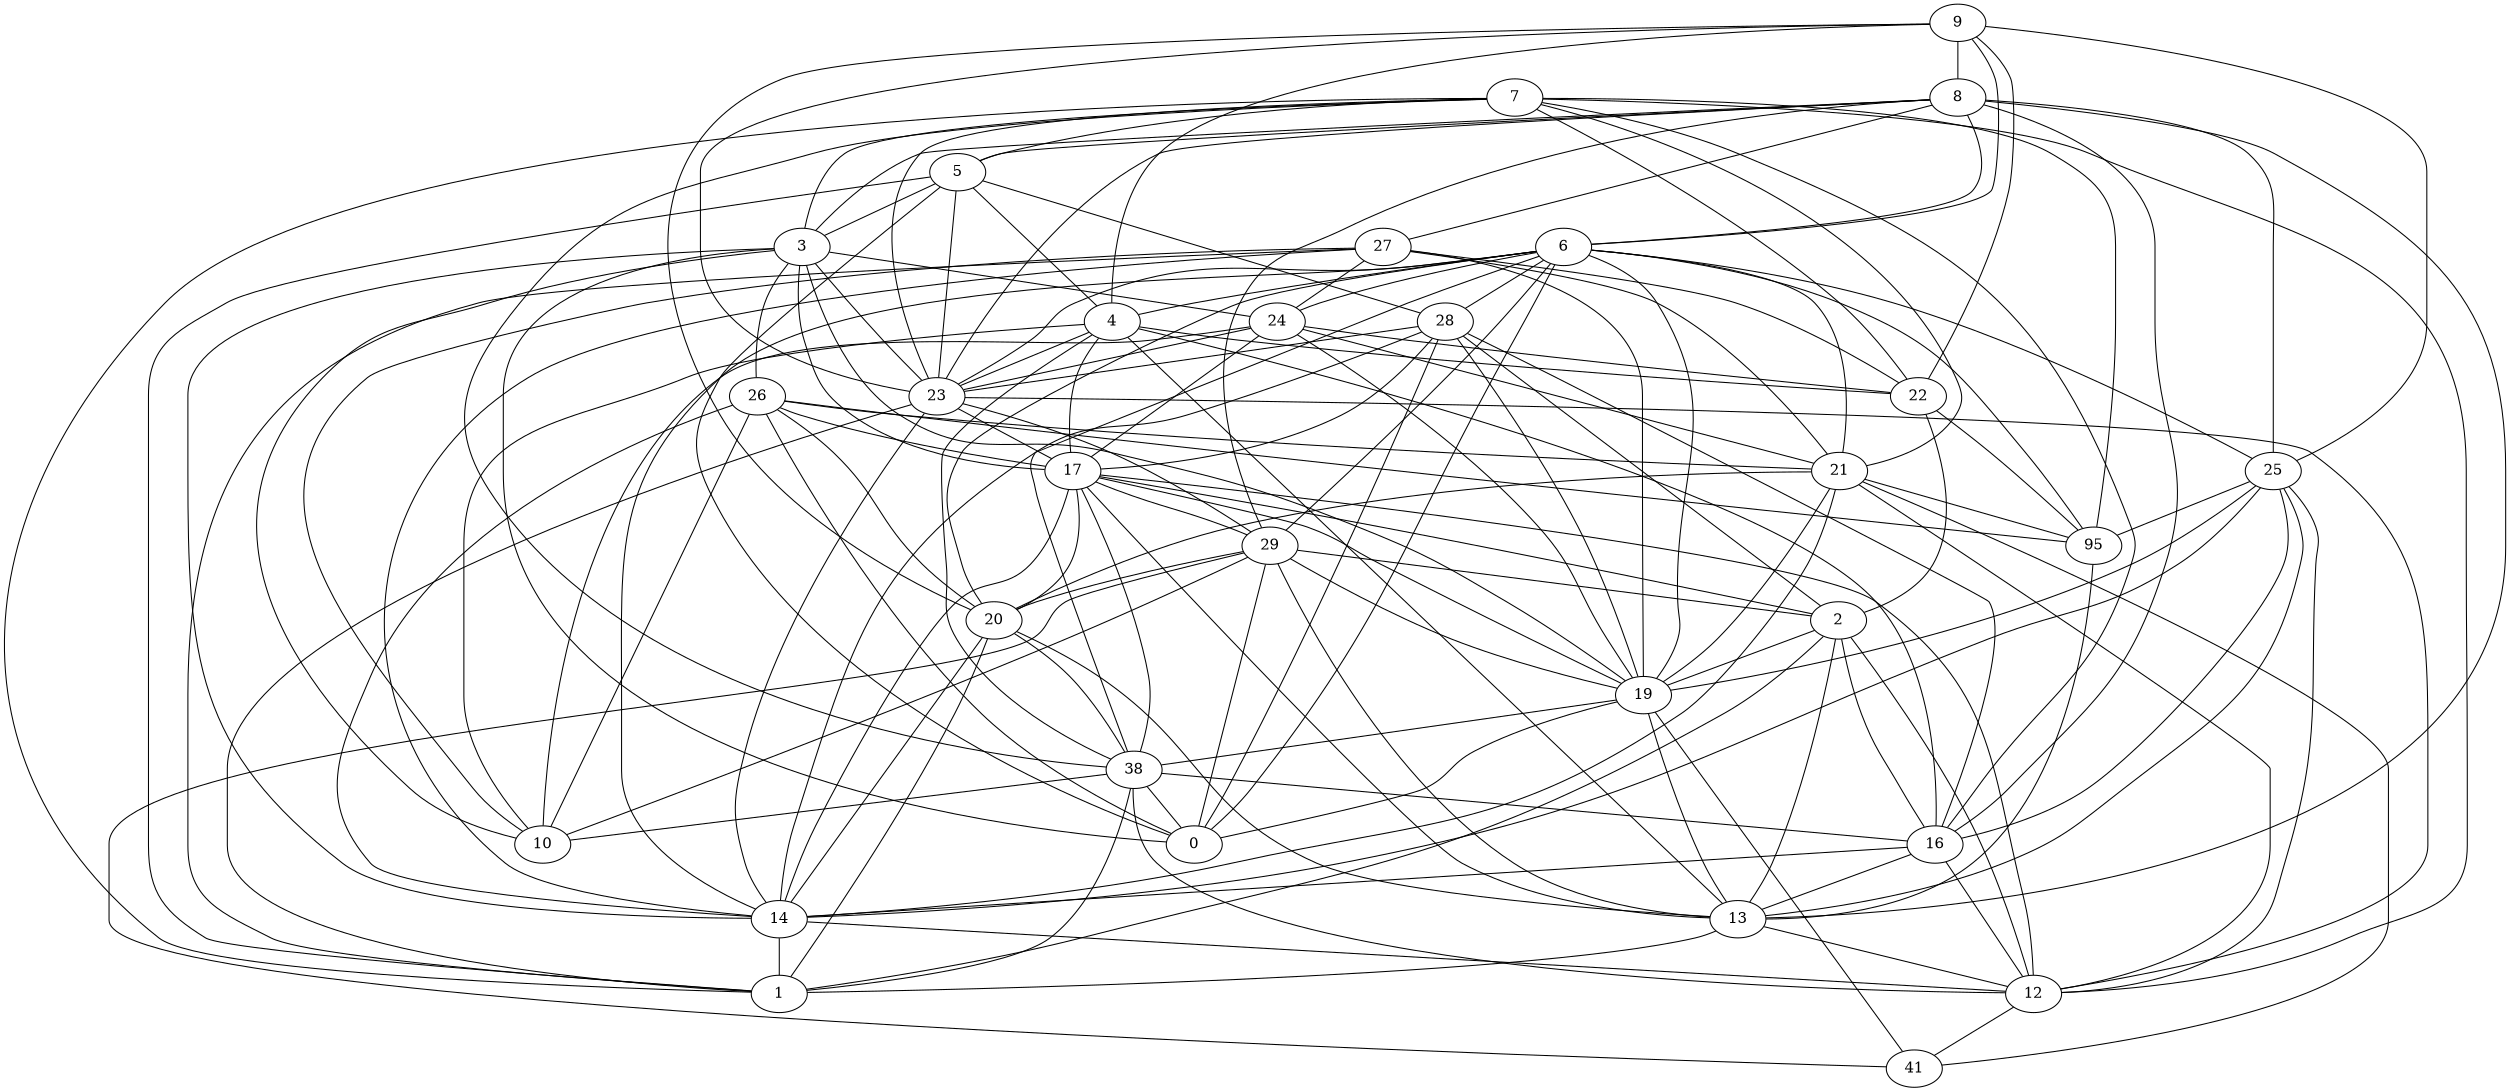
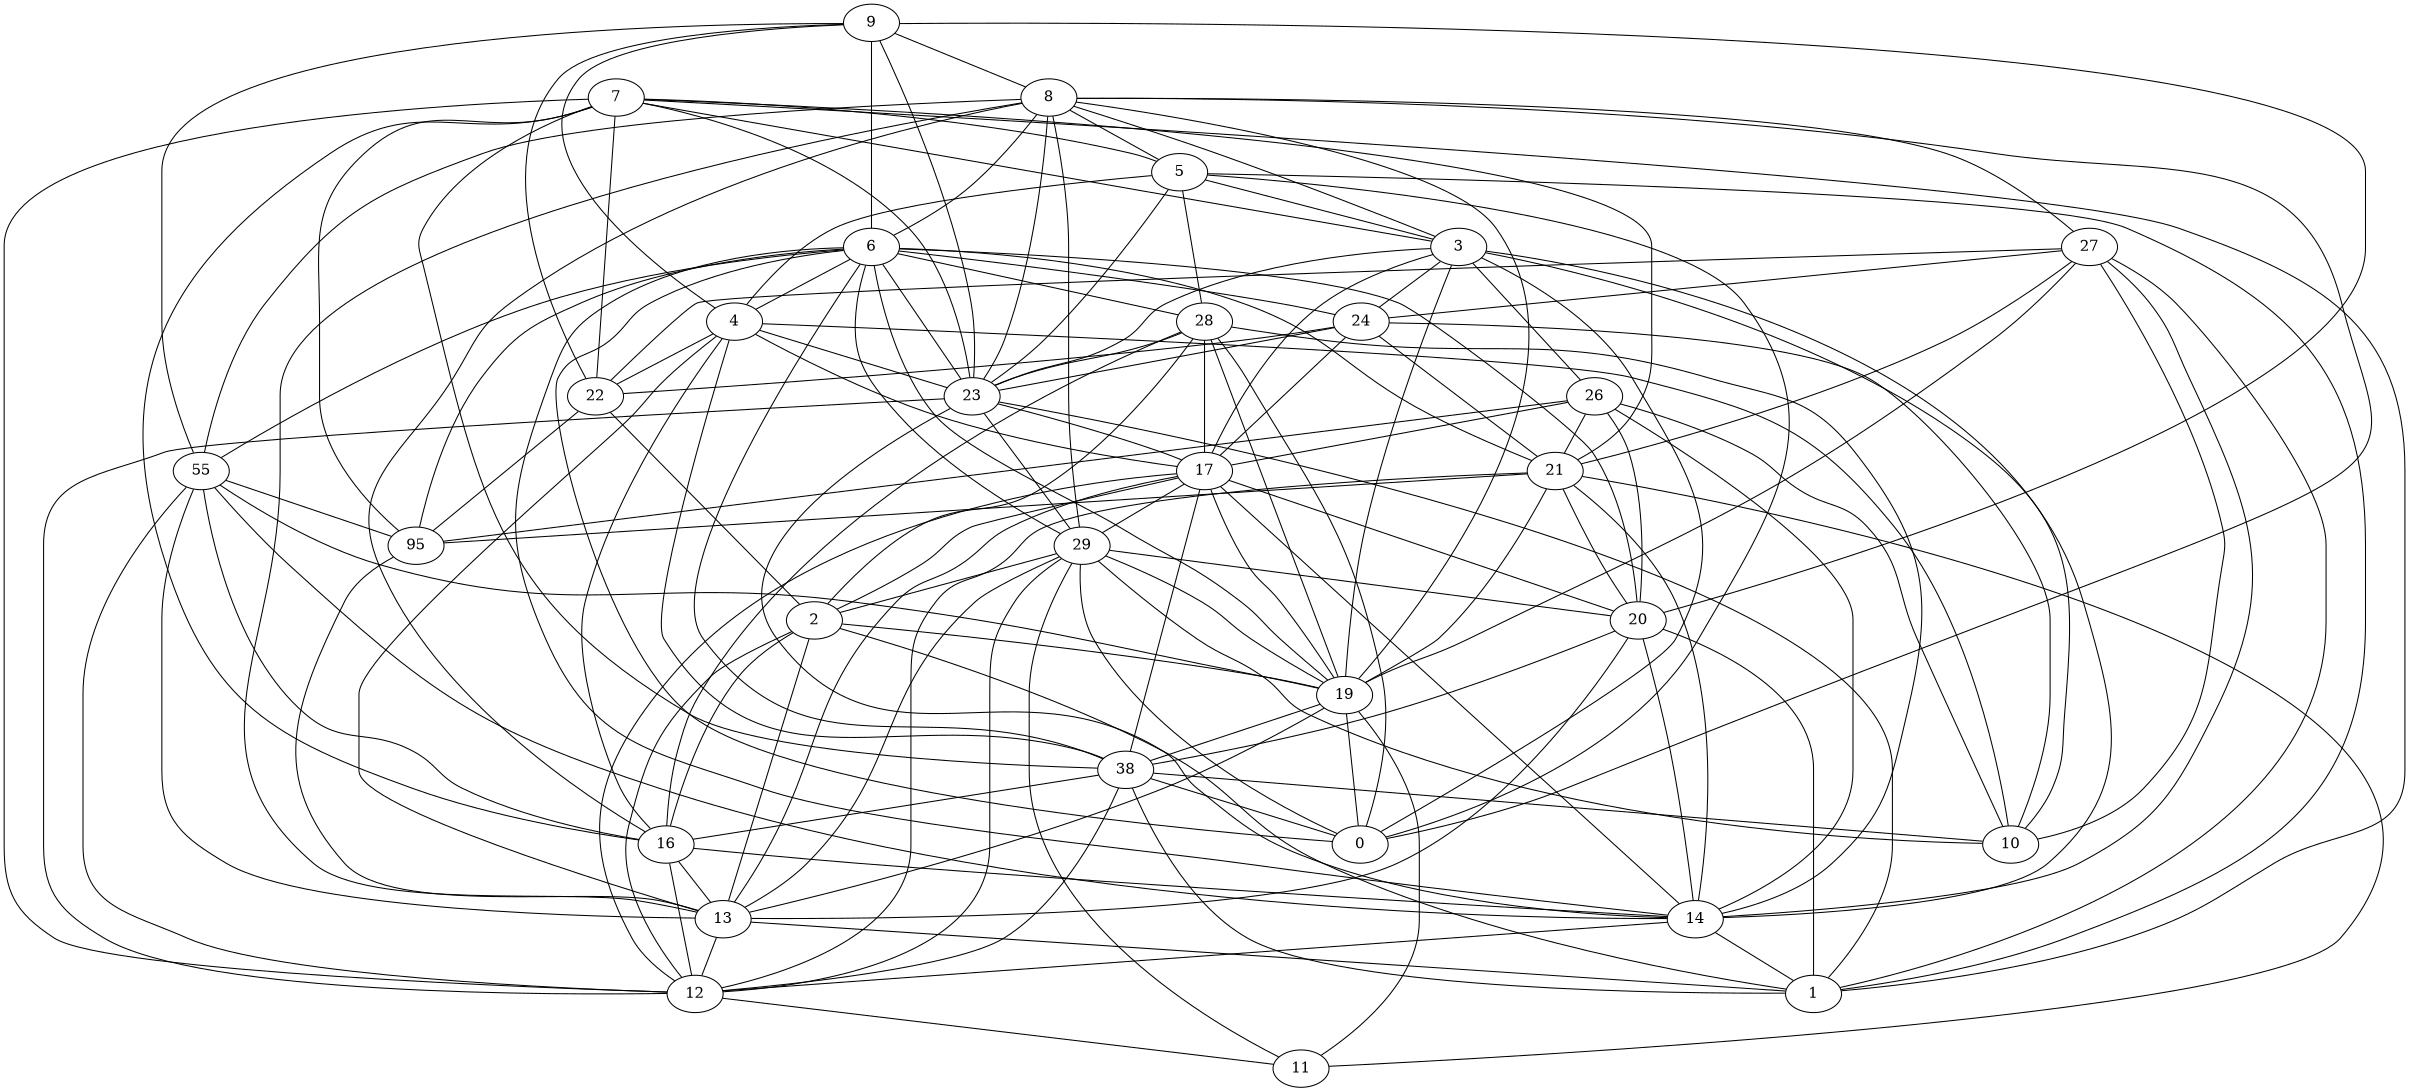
node "25": label "25" -> "55"
edge "24" -- "19": now "8" -- "19"
edge "26" -- "0": now "8" -- "0"
edge "29" -- "12": added
node "41": label "41" -> "11"
